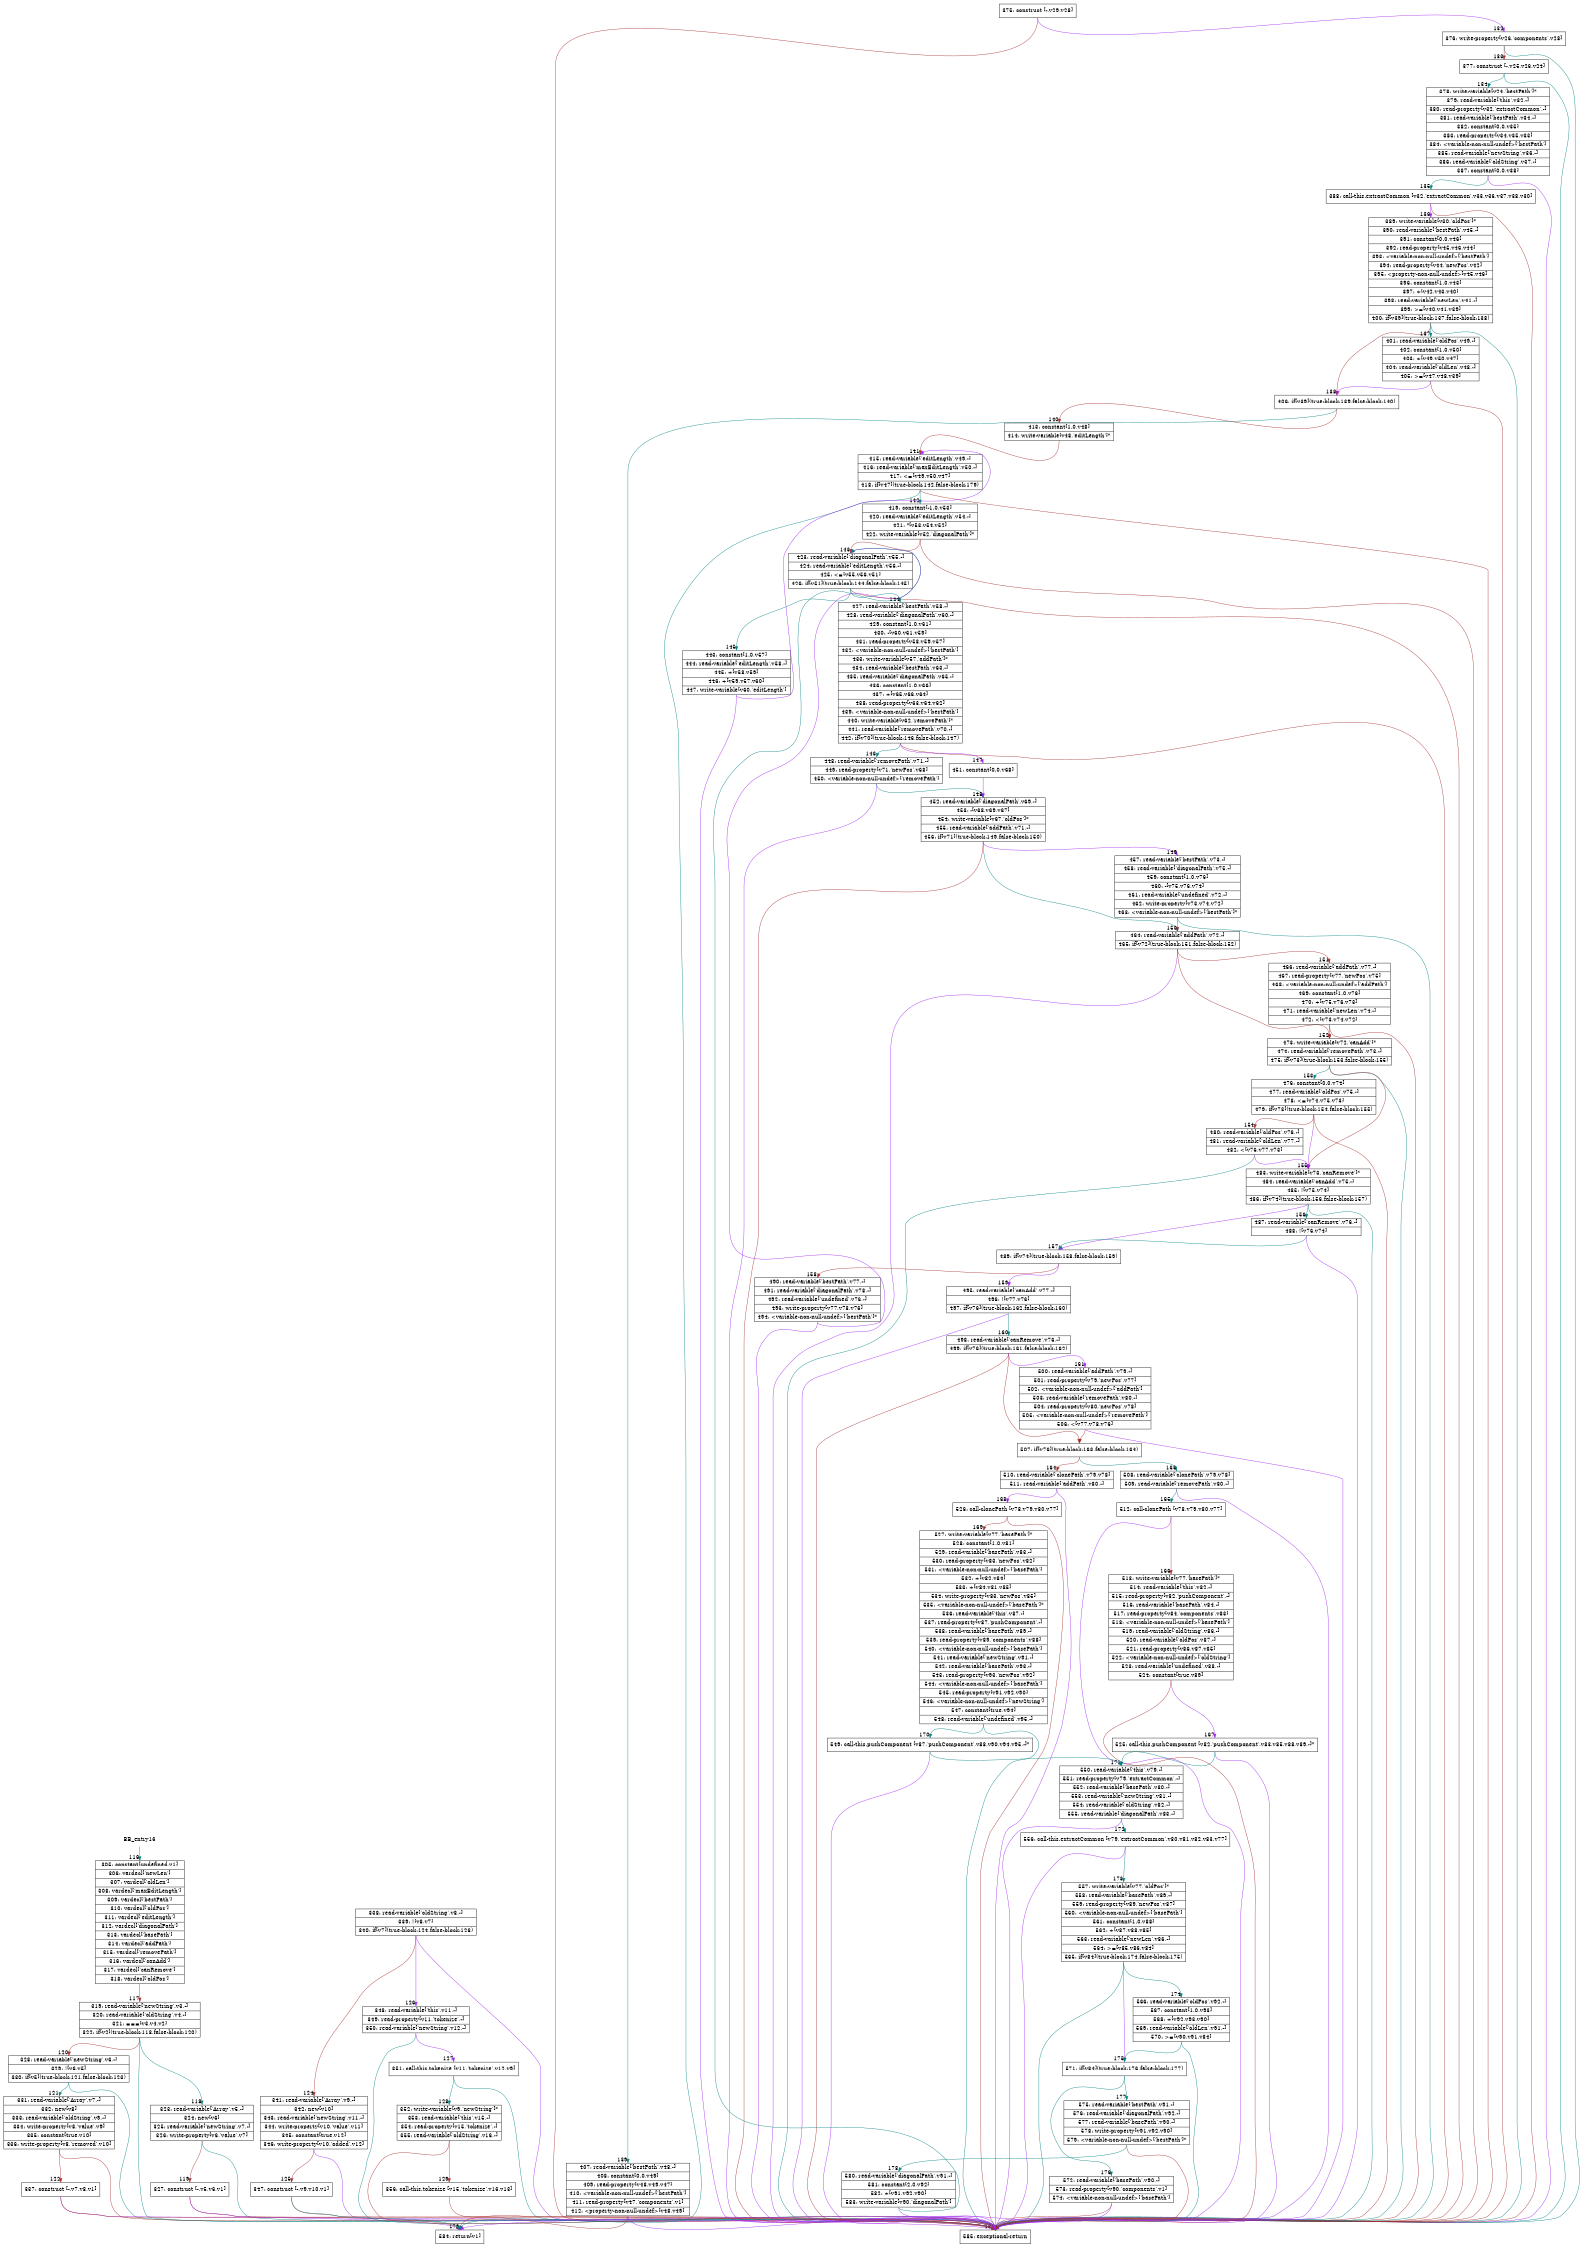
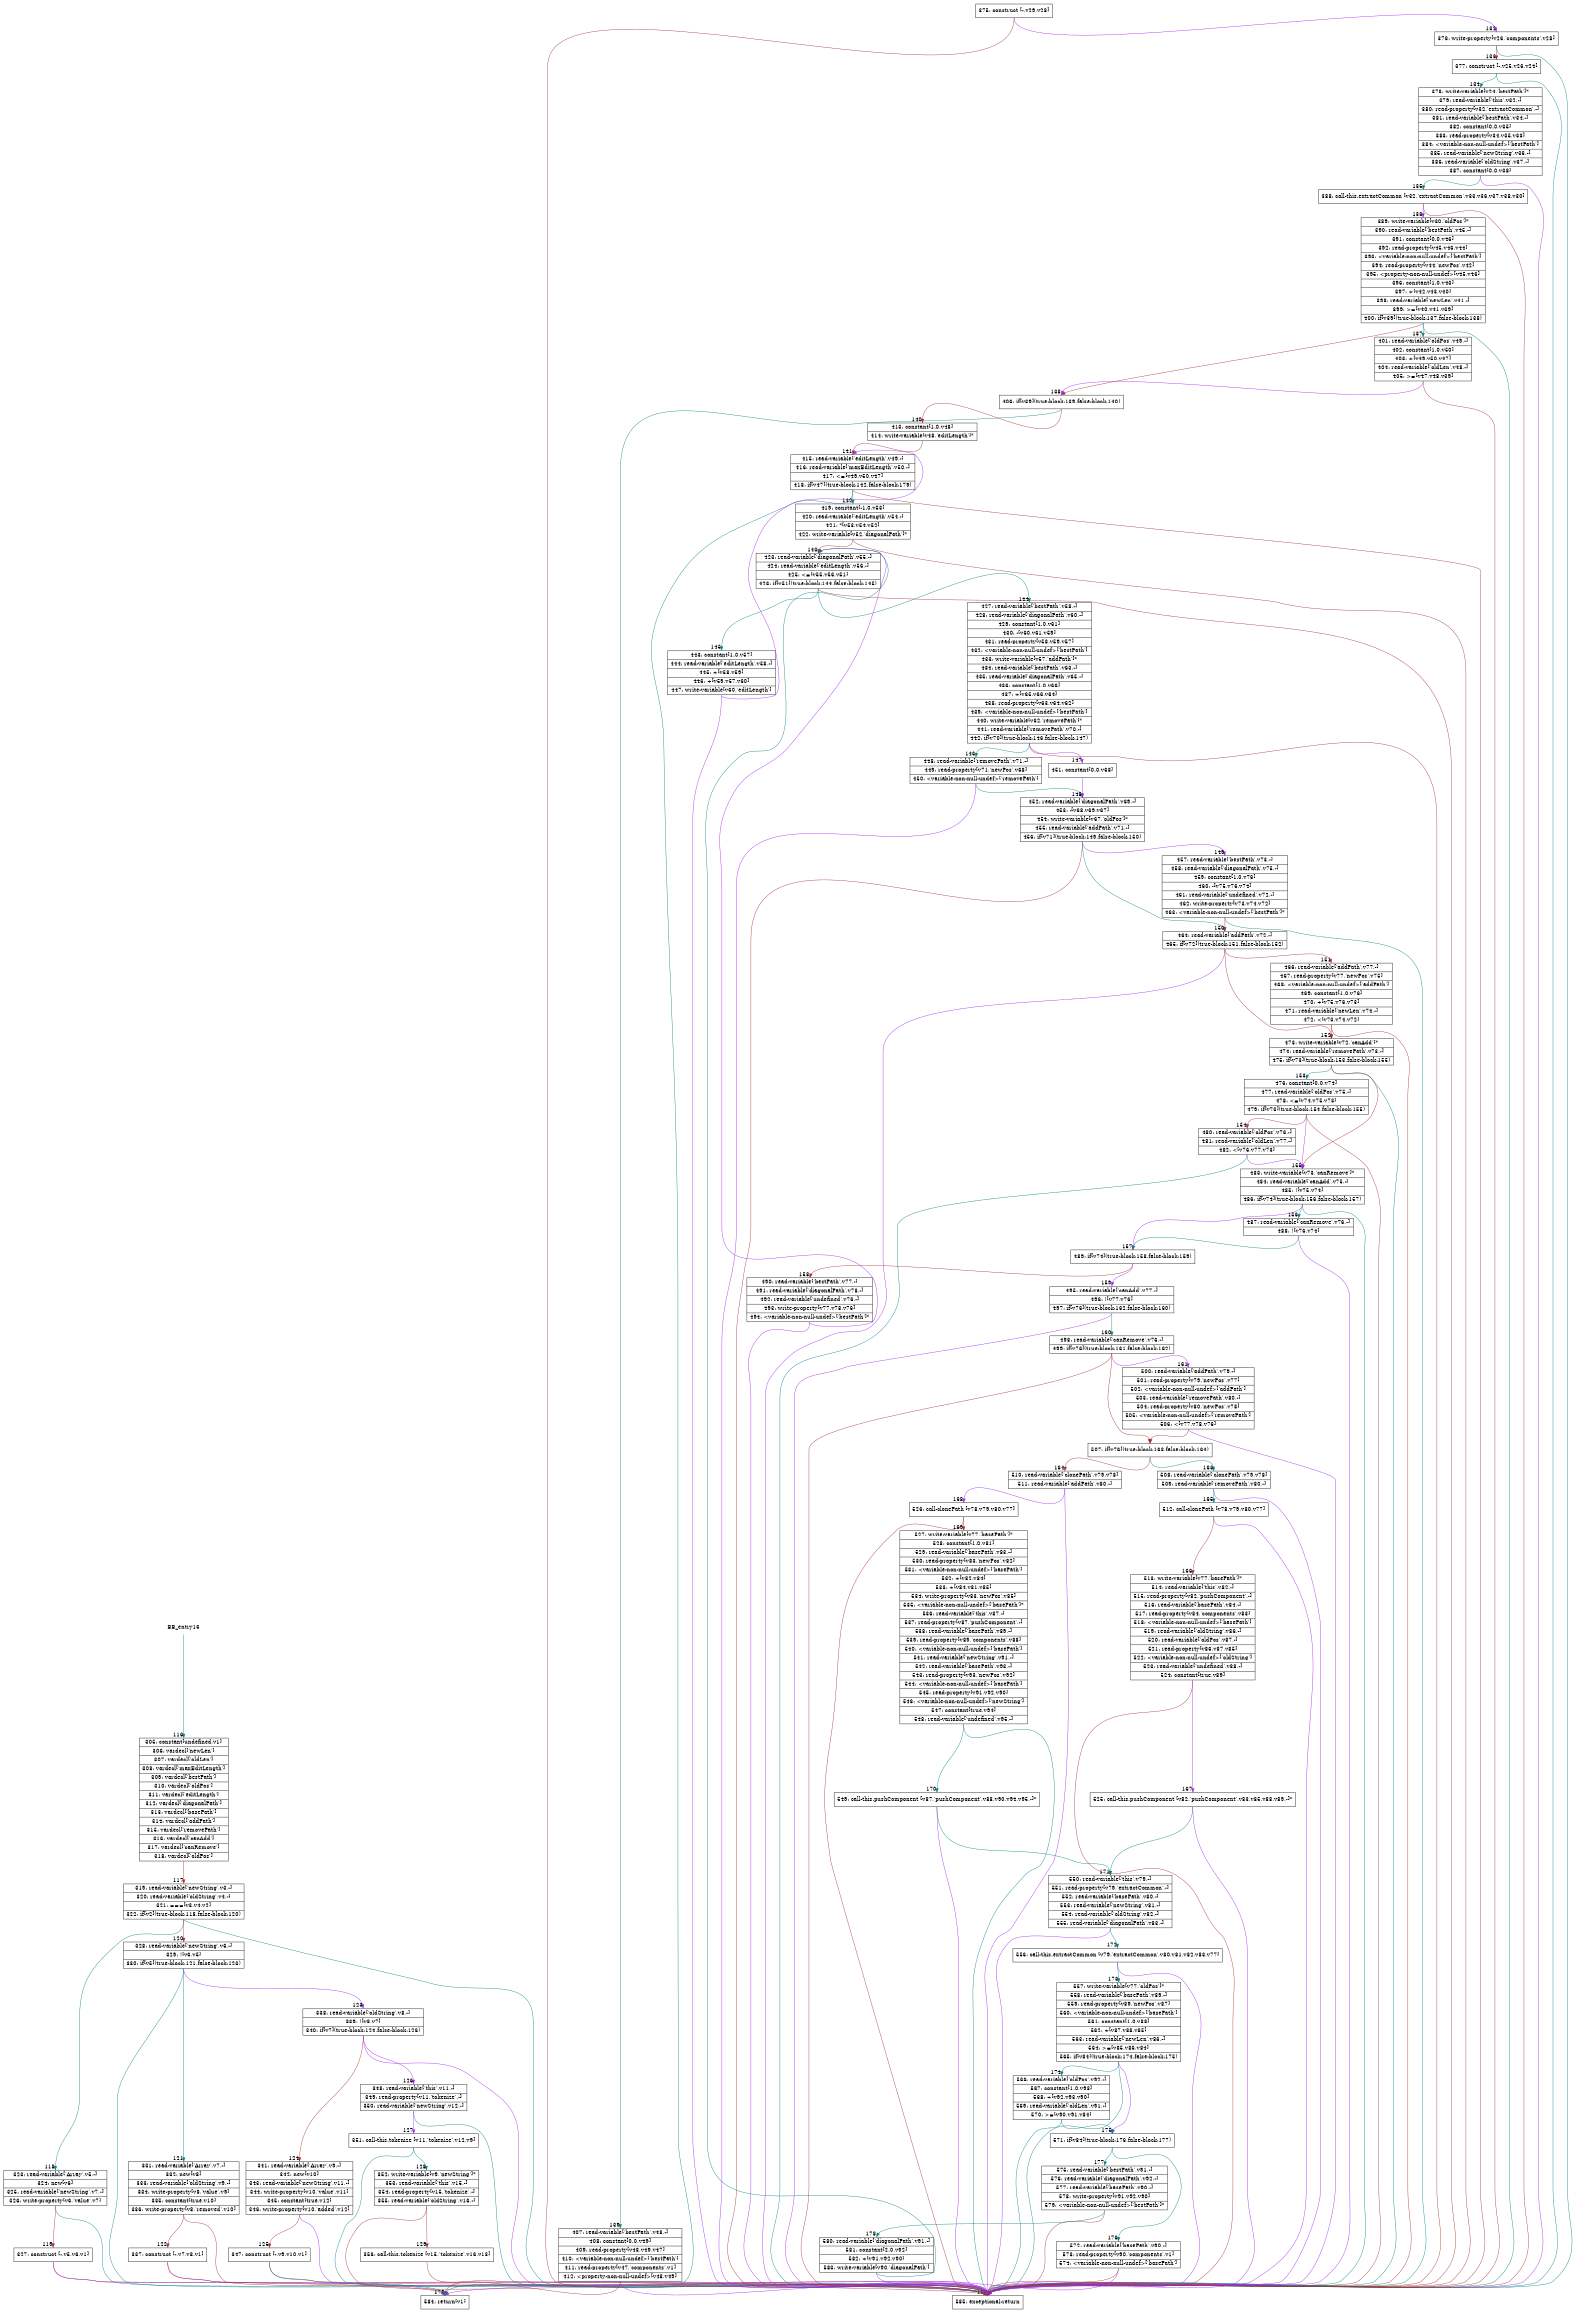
edge "328: read-variable['newString',v6,-]" -> "338: read-variable['oldString',v8,-]": added
